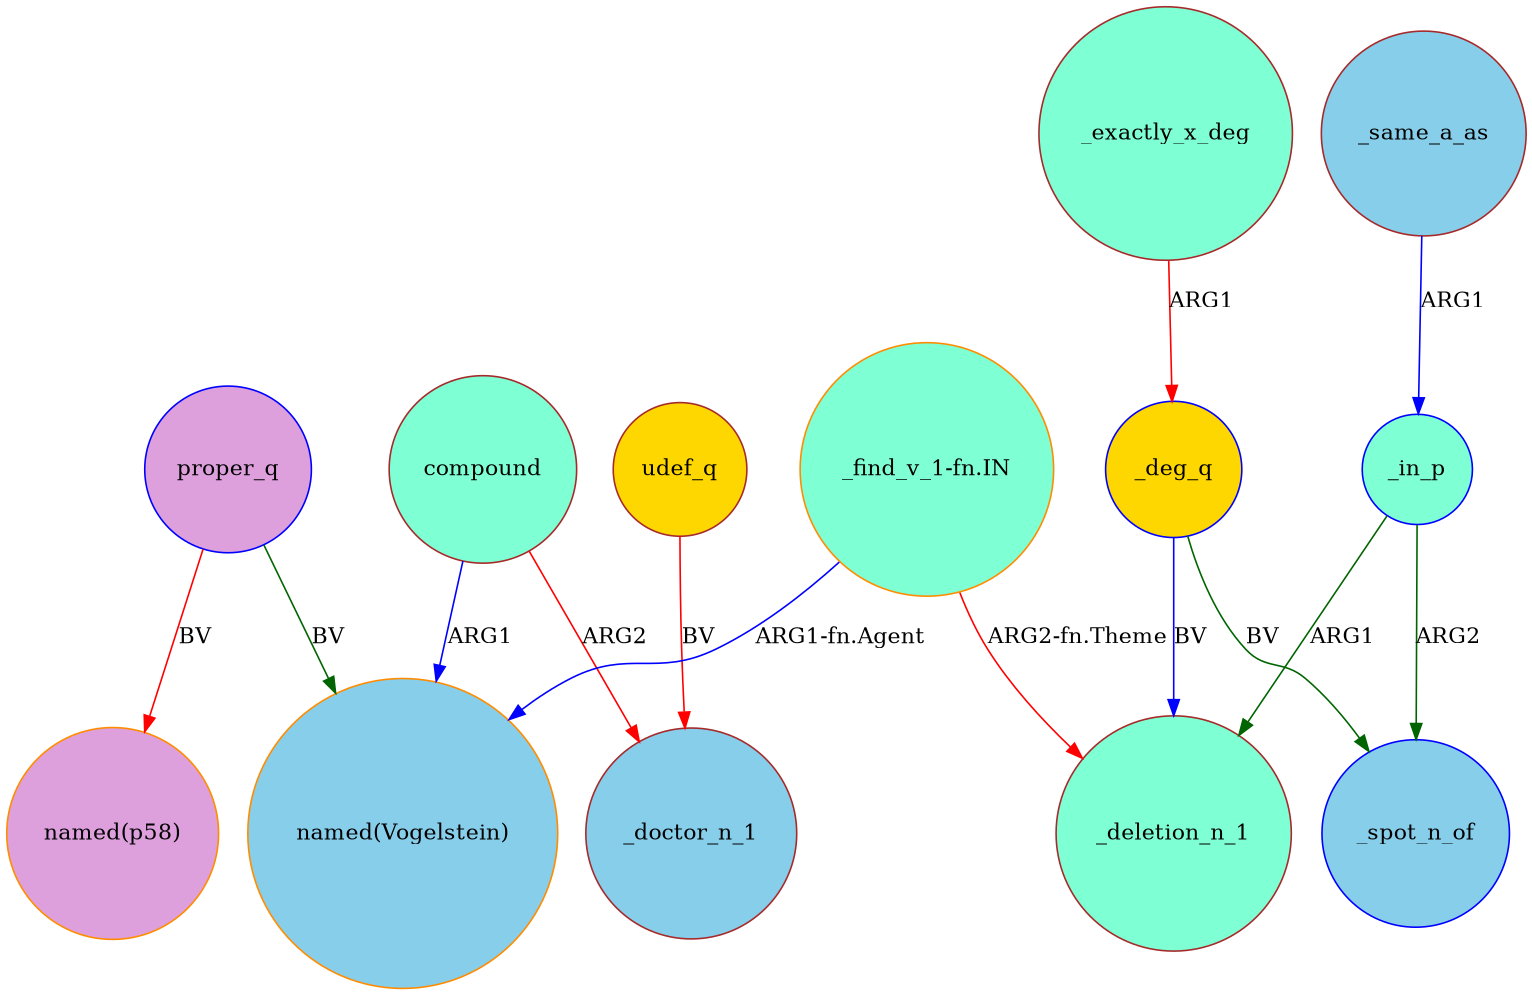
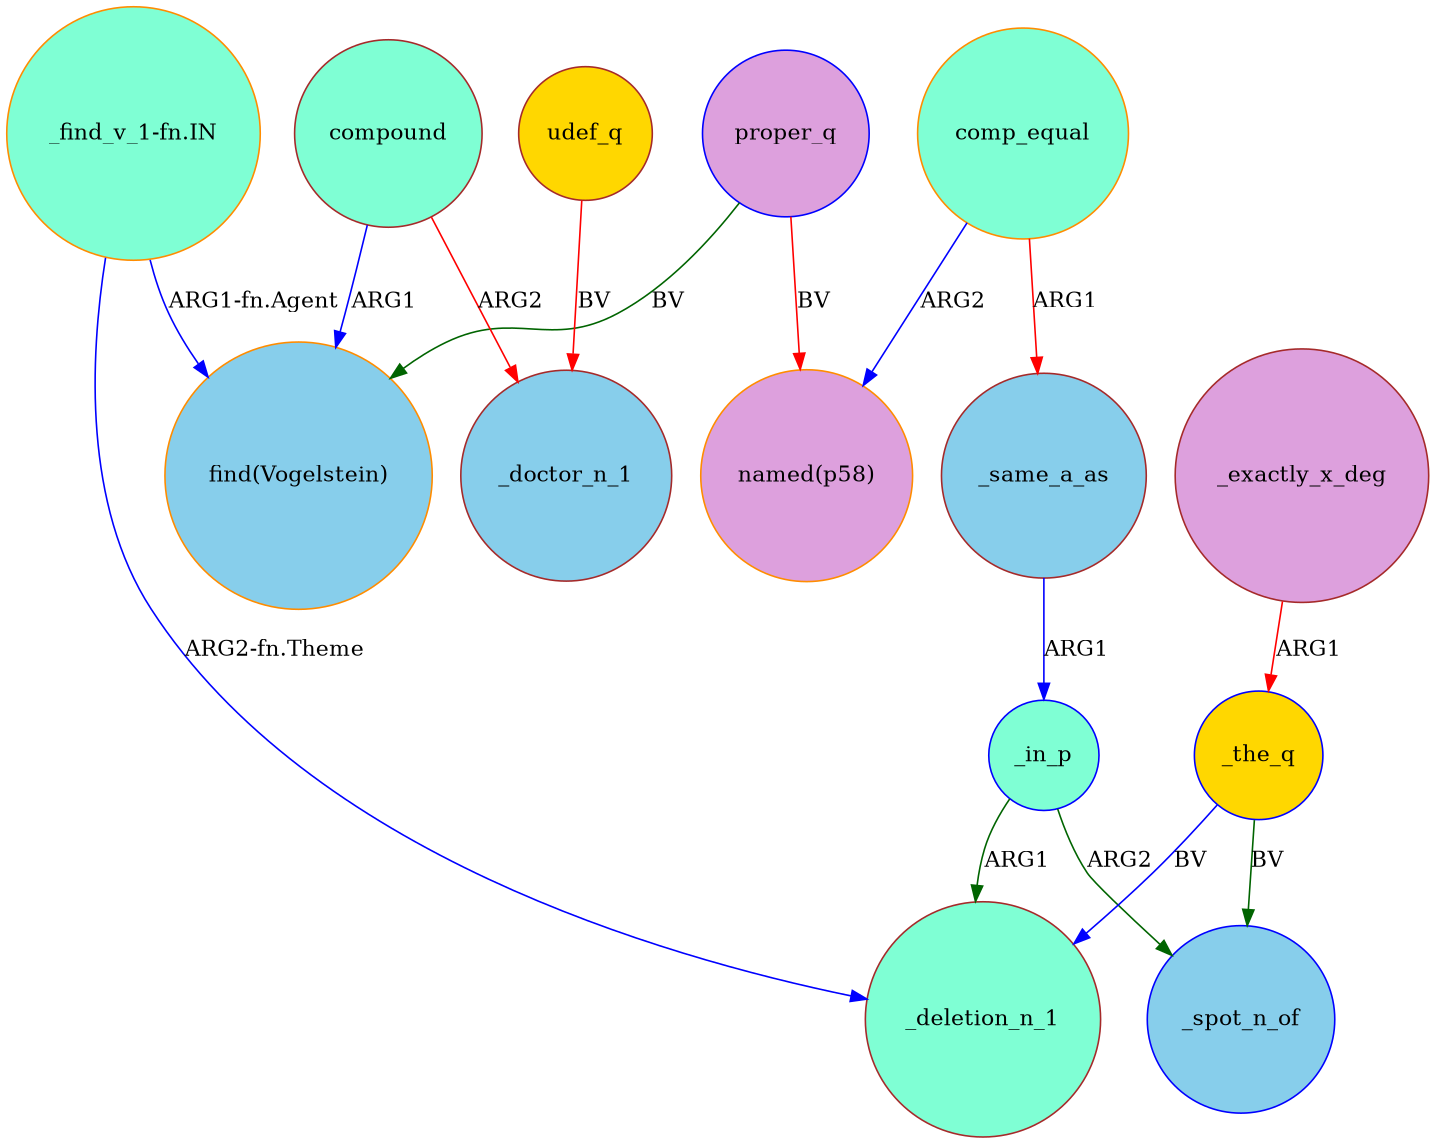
node "comp_equal": added
node "_exactly_x_deg": fillcolor aquamarine -> plum
node "_deg_q": label "_deg_q" -> "_the_q"
edge "_find_v_1-fn.IN" -> "_deletion_n_1": color red -> blue
node "named(Vogelstein)": label "named(Vogelstein)" -> "find(Vogelstein)"
